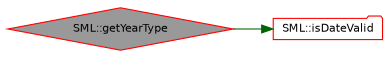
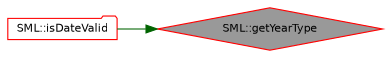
edge "SML::getYearType" -> "SML::isDateValid": reversed
